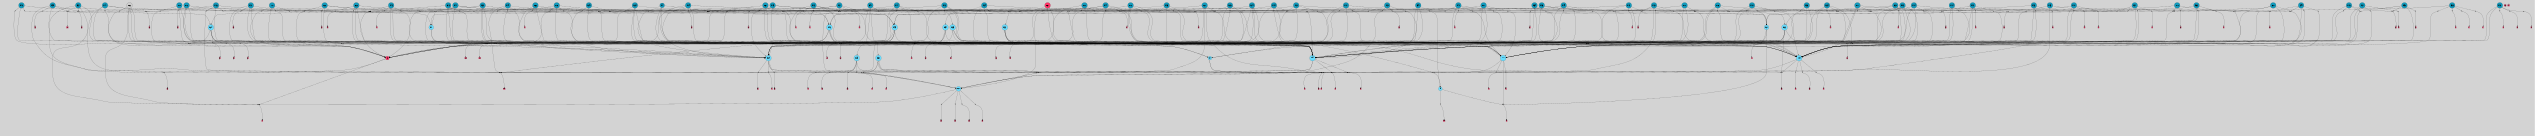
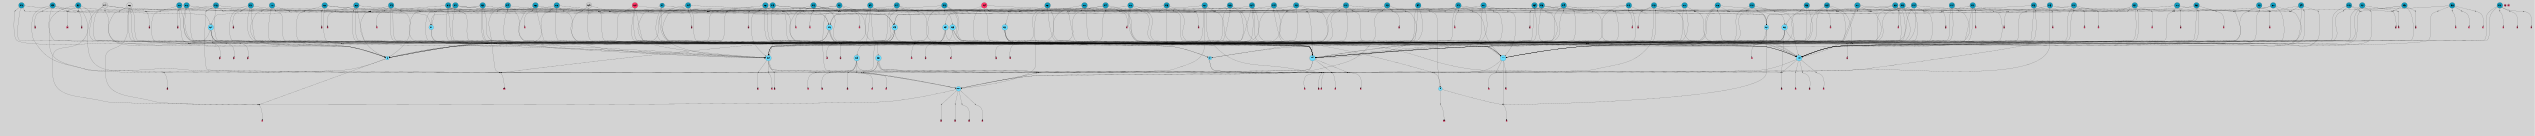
node "T747": fillcolor #1199bb -> #cccccc
node "T692": fillcolor #1199bb -> #cccccc
node "T689": fillcolor #1199bb -> #ff3366
node "T739": fillcolor #1199bb -> #ff3366
node "T687": fillcolor #ff3366 -> #1199bb
node "T751": added
node "T3": fillcolor #ff3366 -> #66ddff
node "12": removed
node "11": removed
